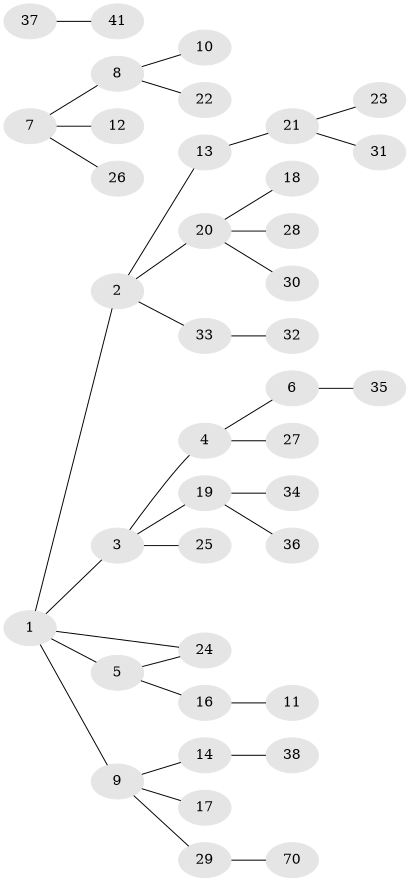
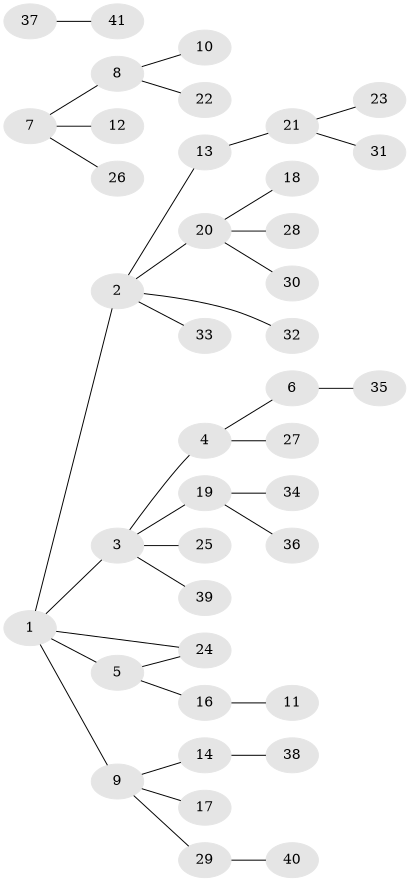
edge "33" -- "32": now "2" -- "32"
node "39": added
node "70": label "70" -> "40"
